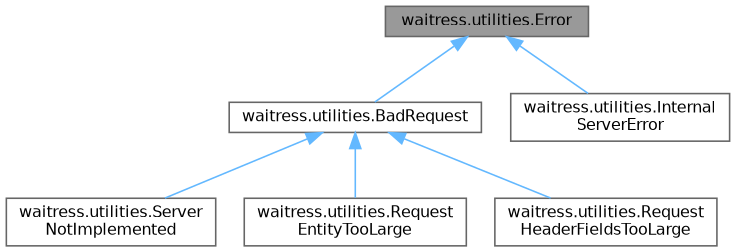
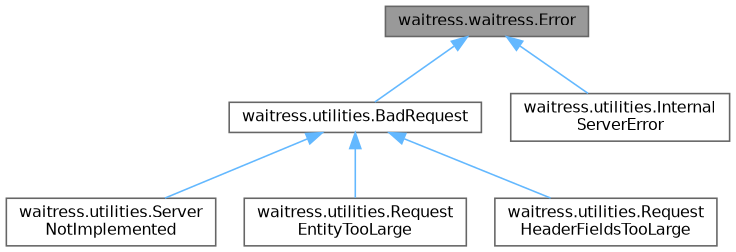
node "waitress.utilities.Error": label "waitress.utilities.Error" -> "waitress.waitress.Error"
